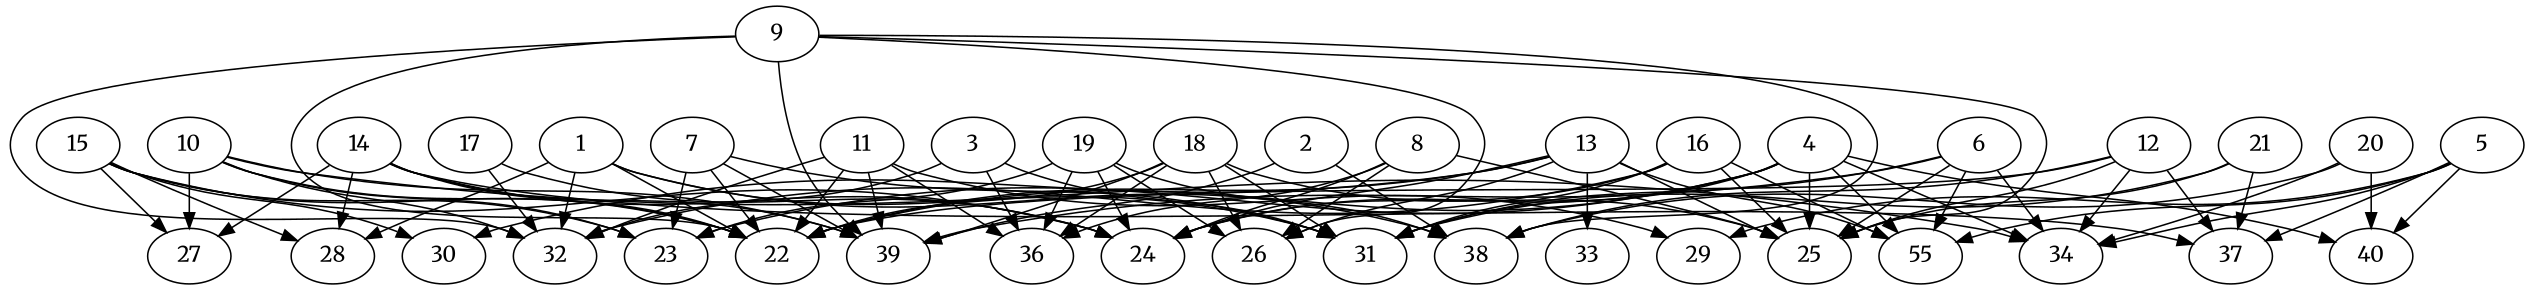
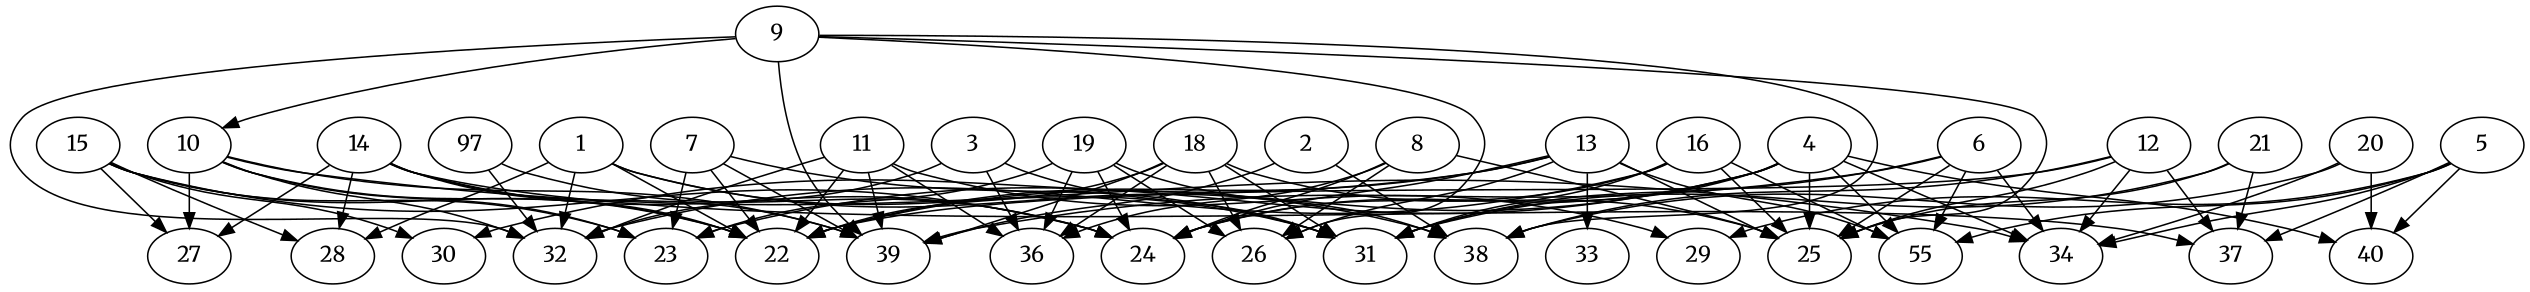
edge "9" -> "22": now "9" -> "10"
node "17": label "17" -> "97"
